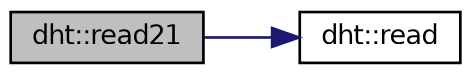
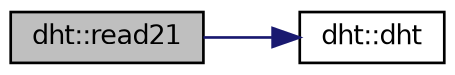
node "dht::read": label "dht::read" -> "dht::dht"
